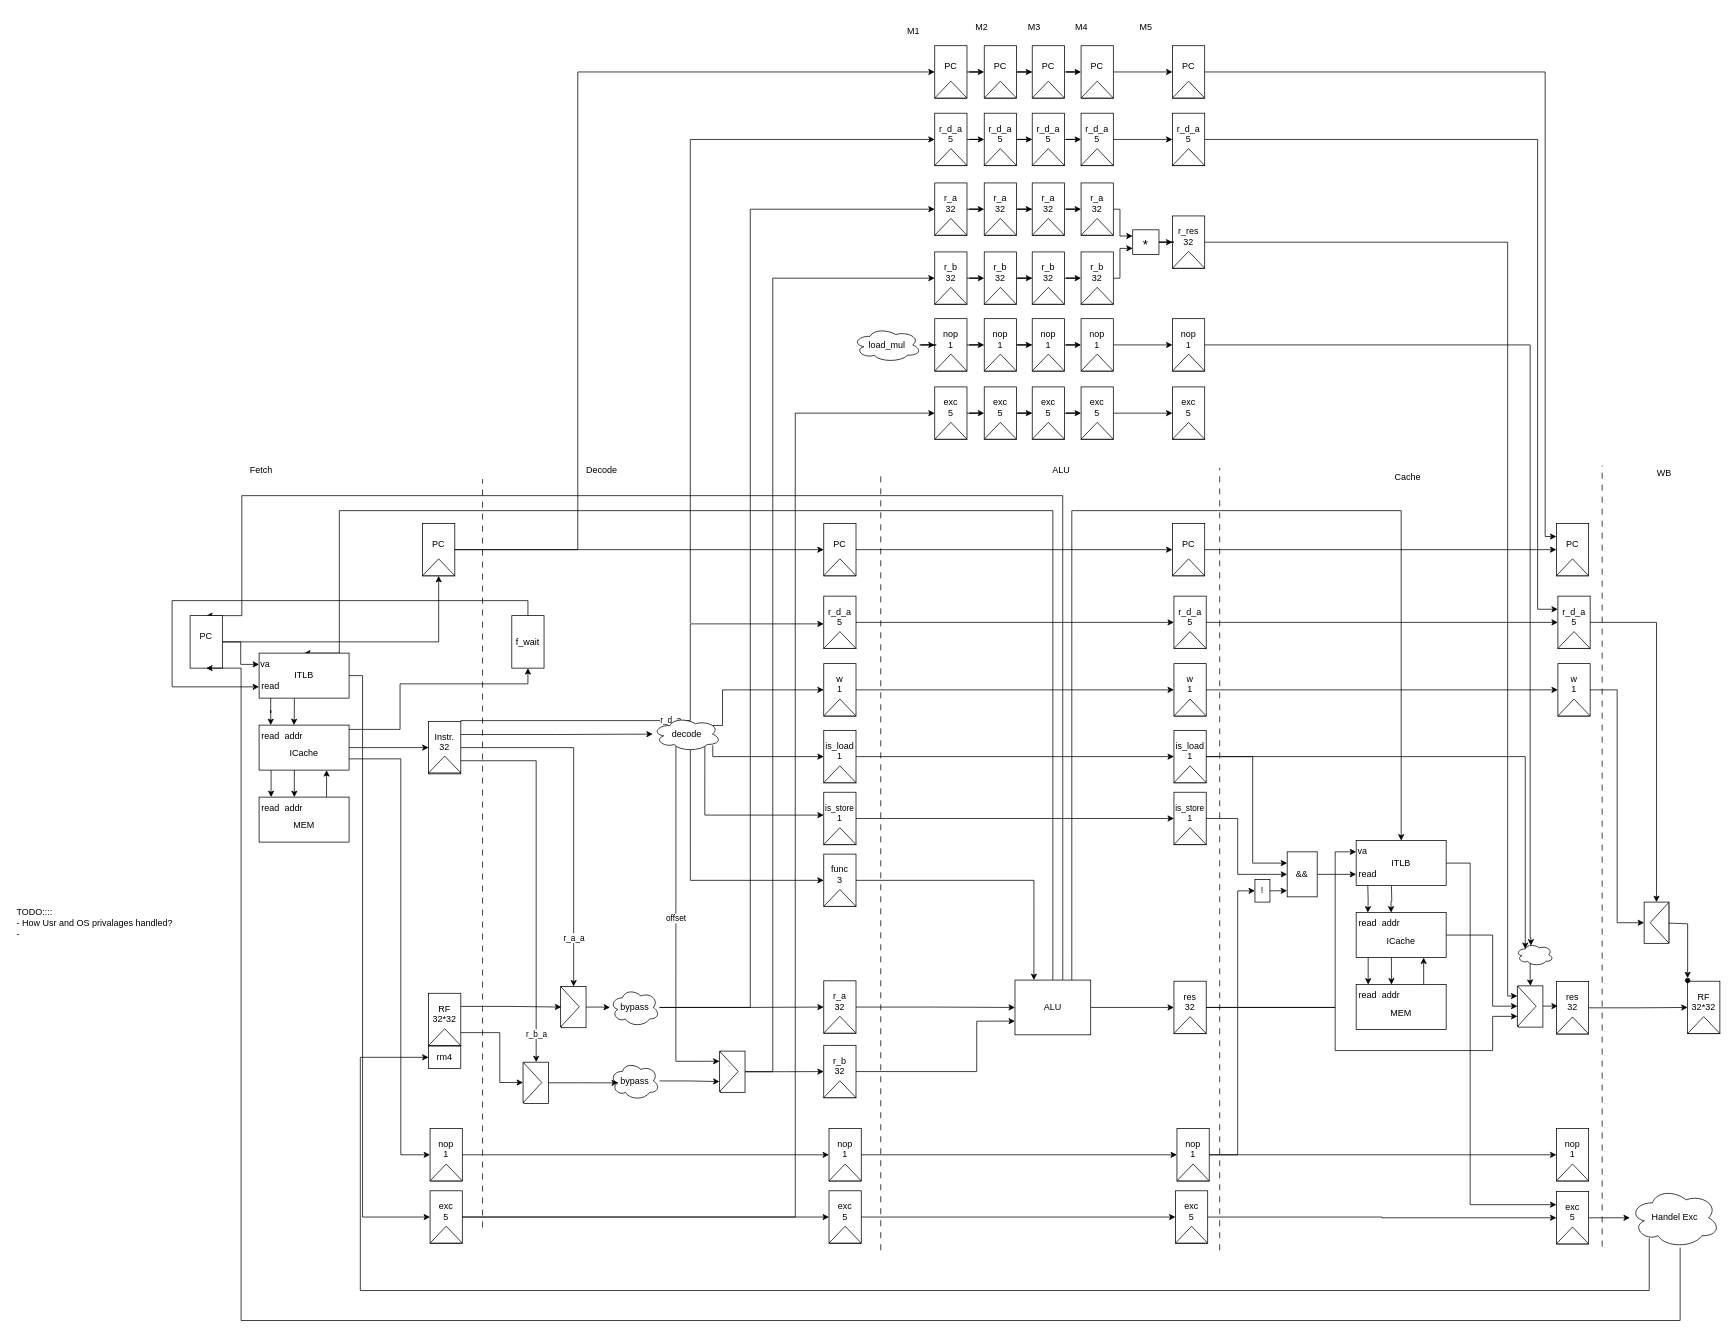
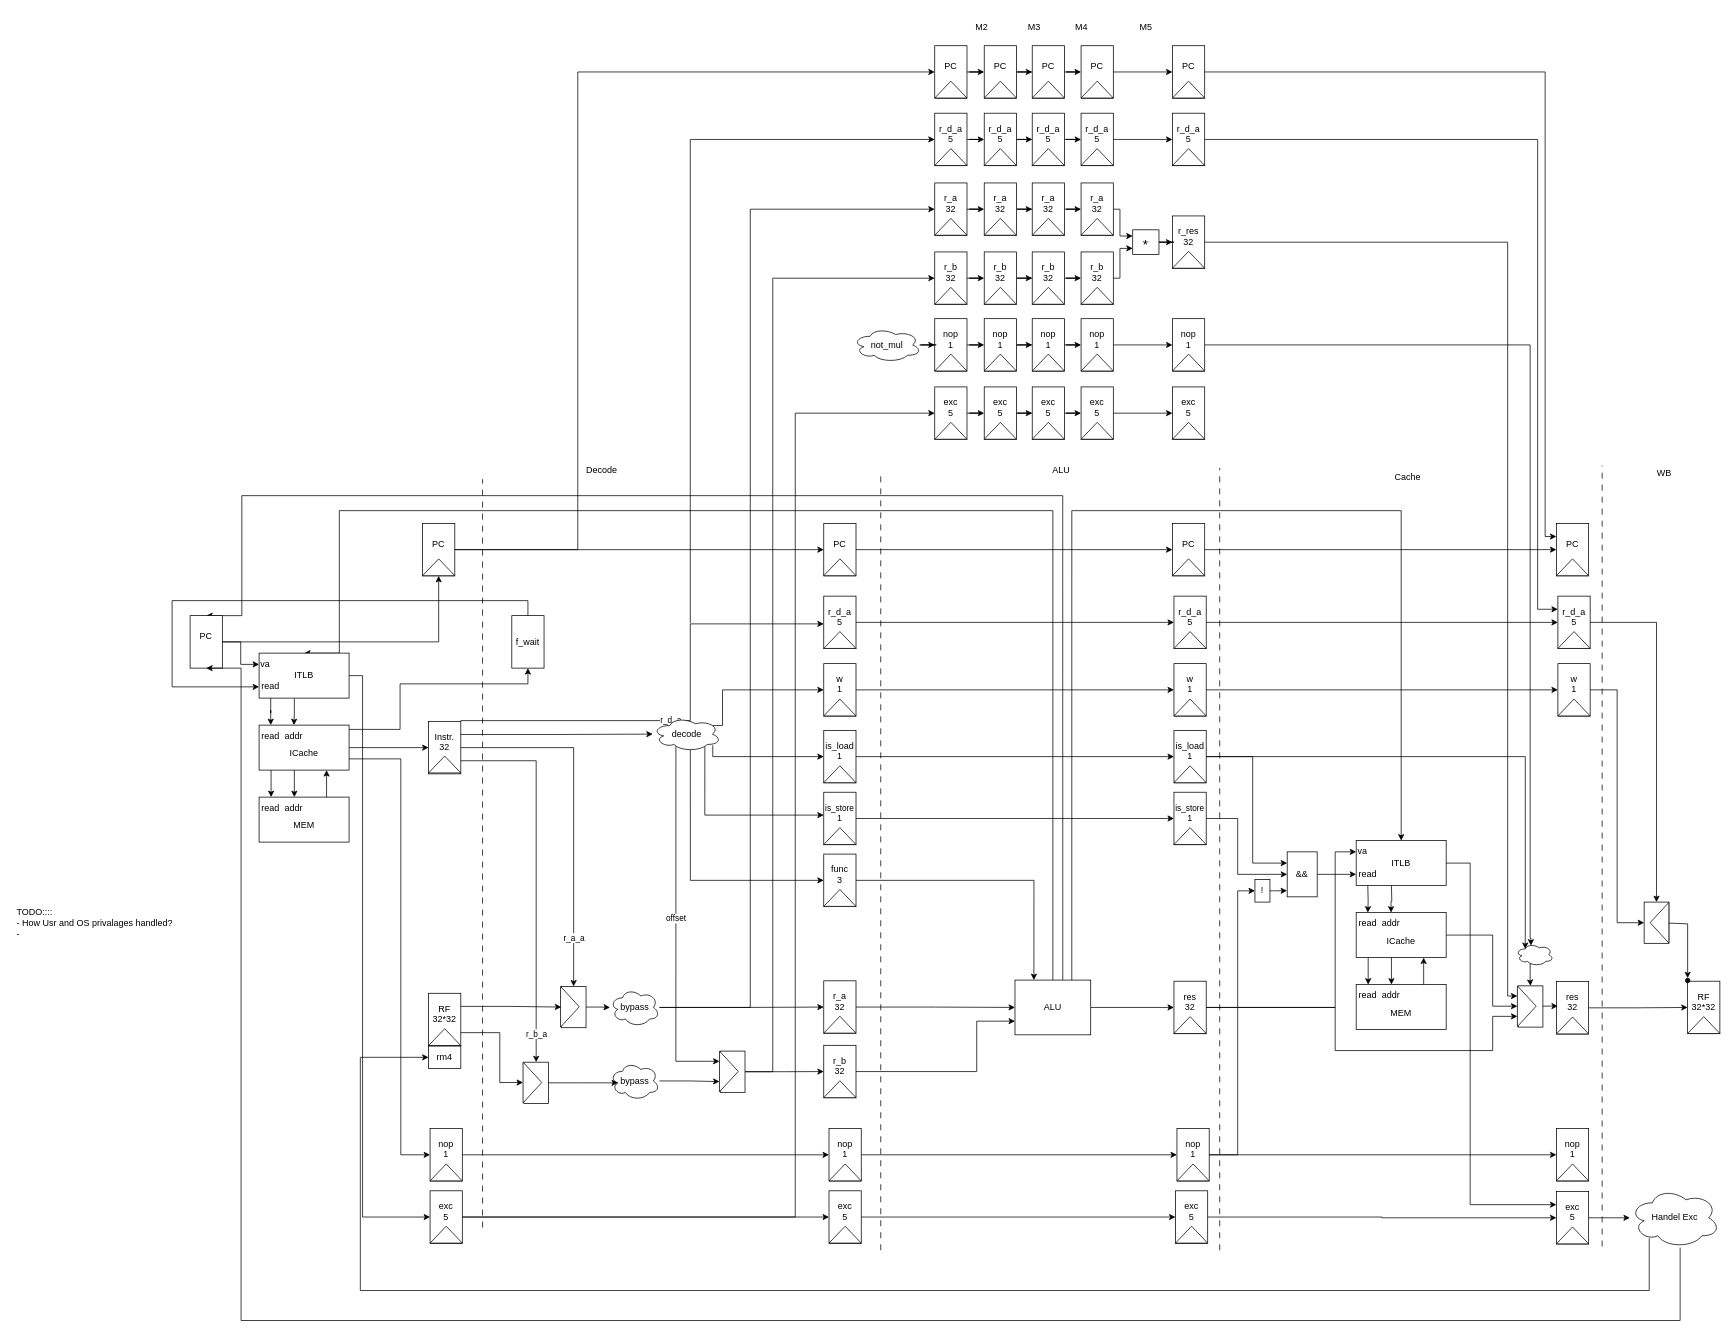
node "M1": removed
node "load_mul": label "load_mul" -> "not_mul"
node "Fetch": removed
